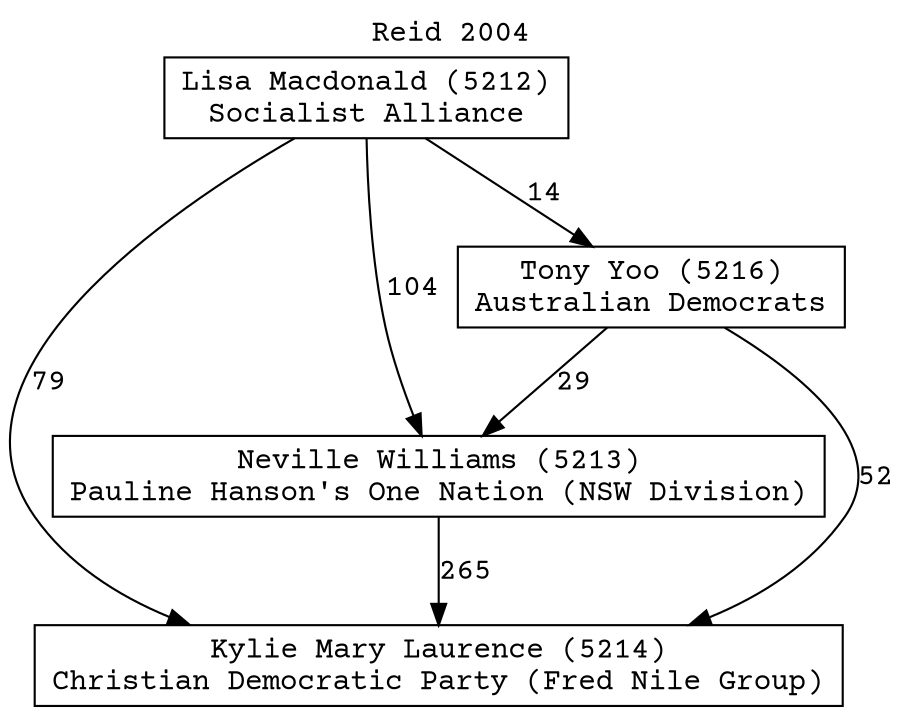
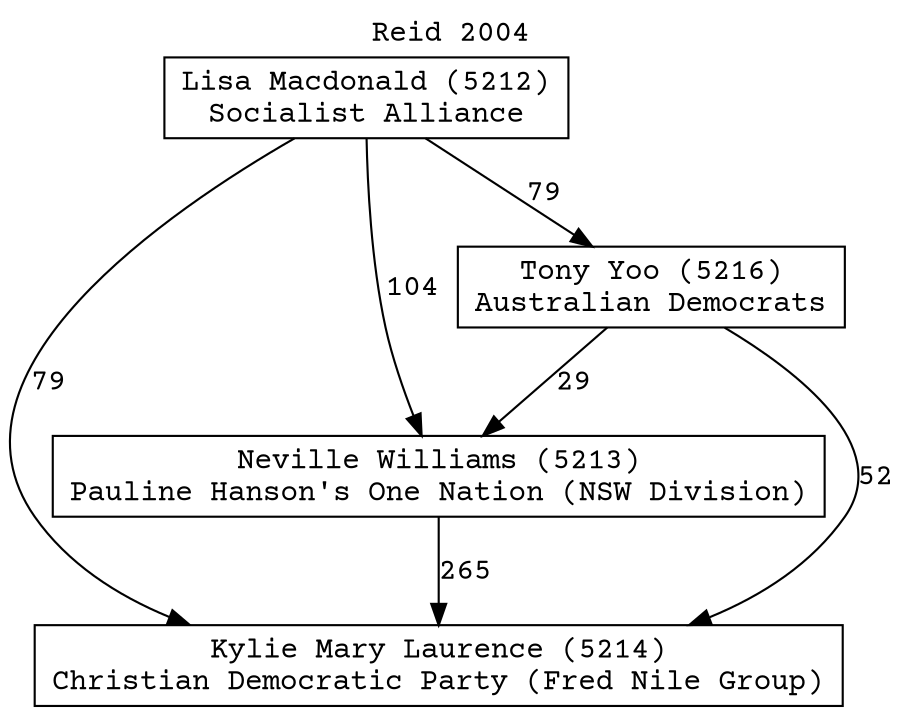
edge "Lisa Macdonald (5212) Socialist Alliance" -> "Tony Yoo (5216) Australian Democrats": label "14" -> "79"
